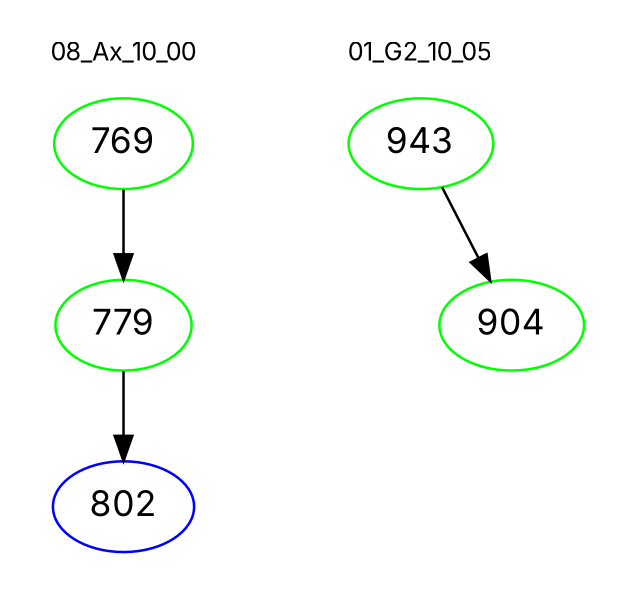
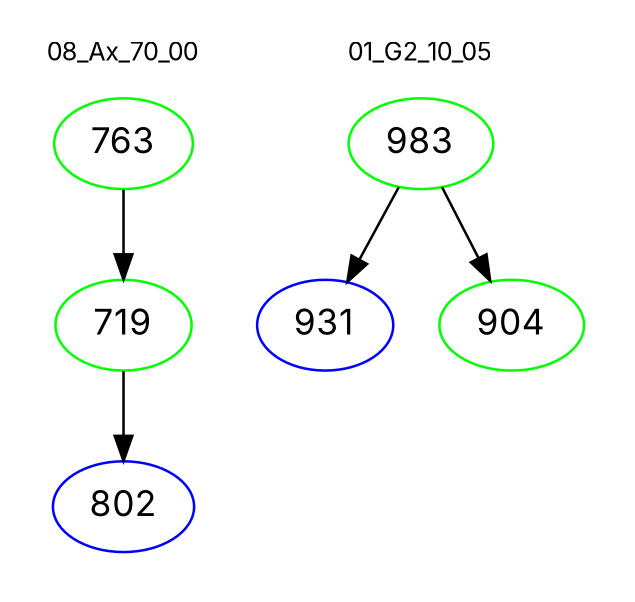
cluster "08_Ax_10_00": label "08_Ax_10_00" -> "08_Ax_70_00"
node "769": label "769" -> "763"
node "943": label "943" -> "983"
node "779": label "779" -> "719"
node "931": added
